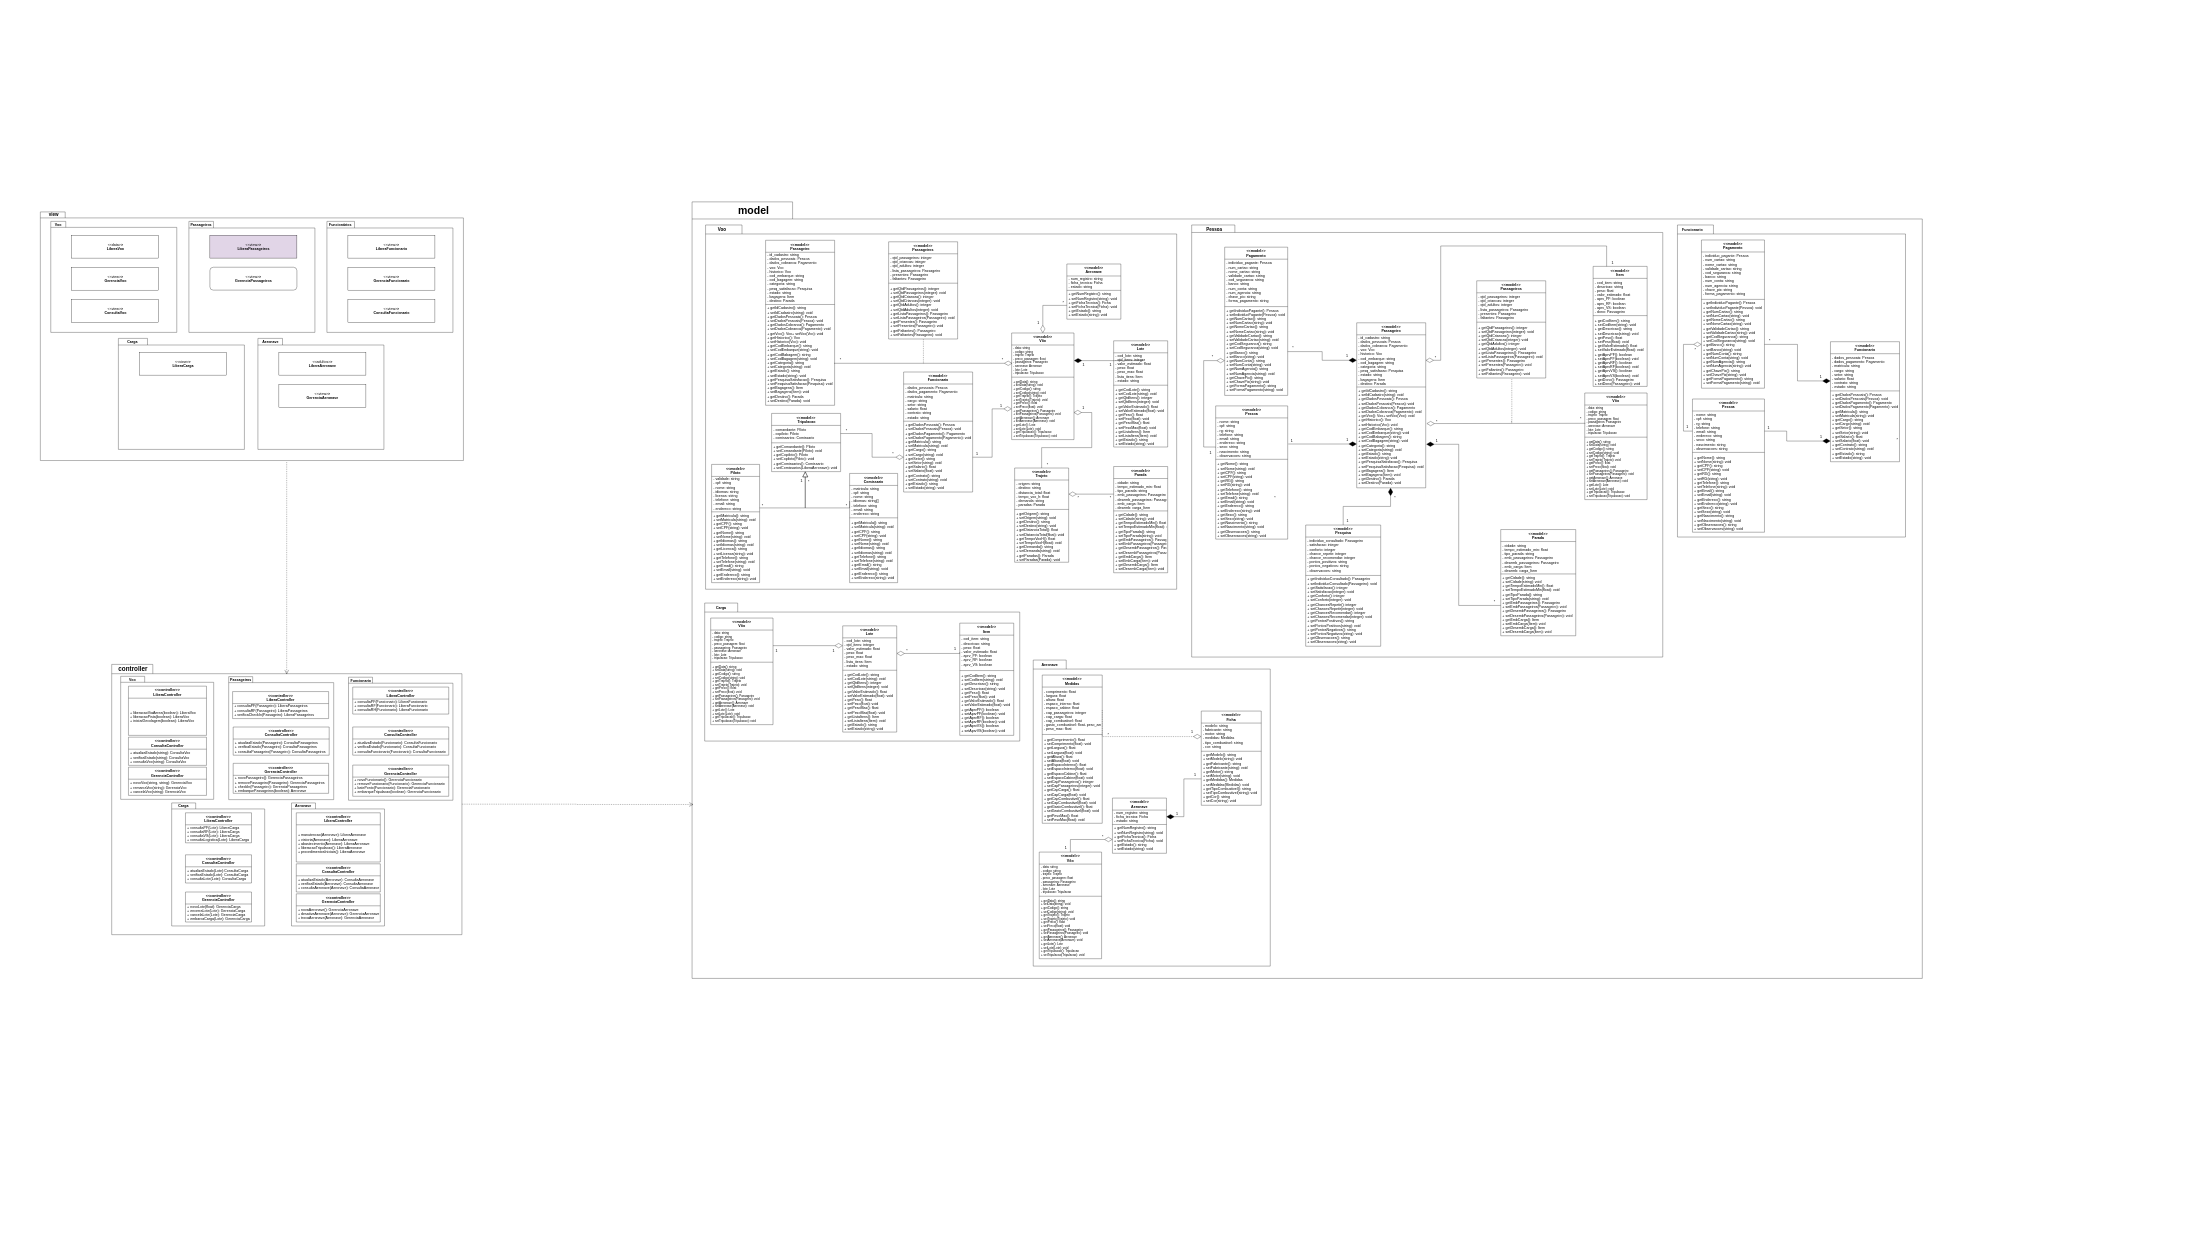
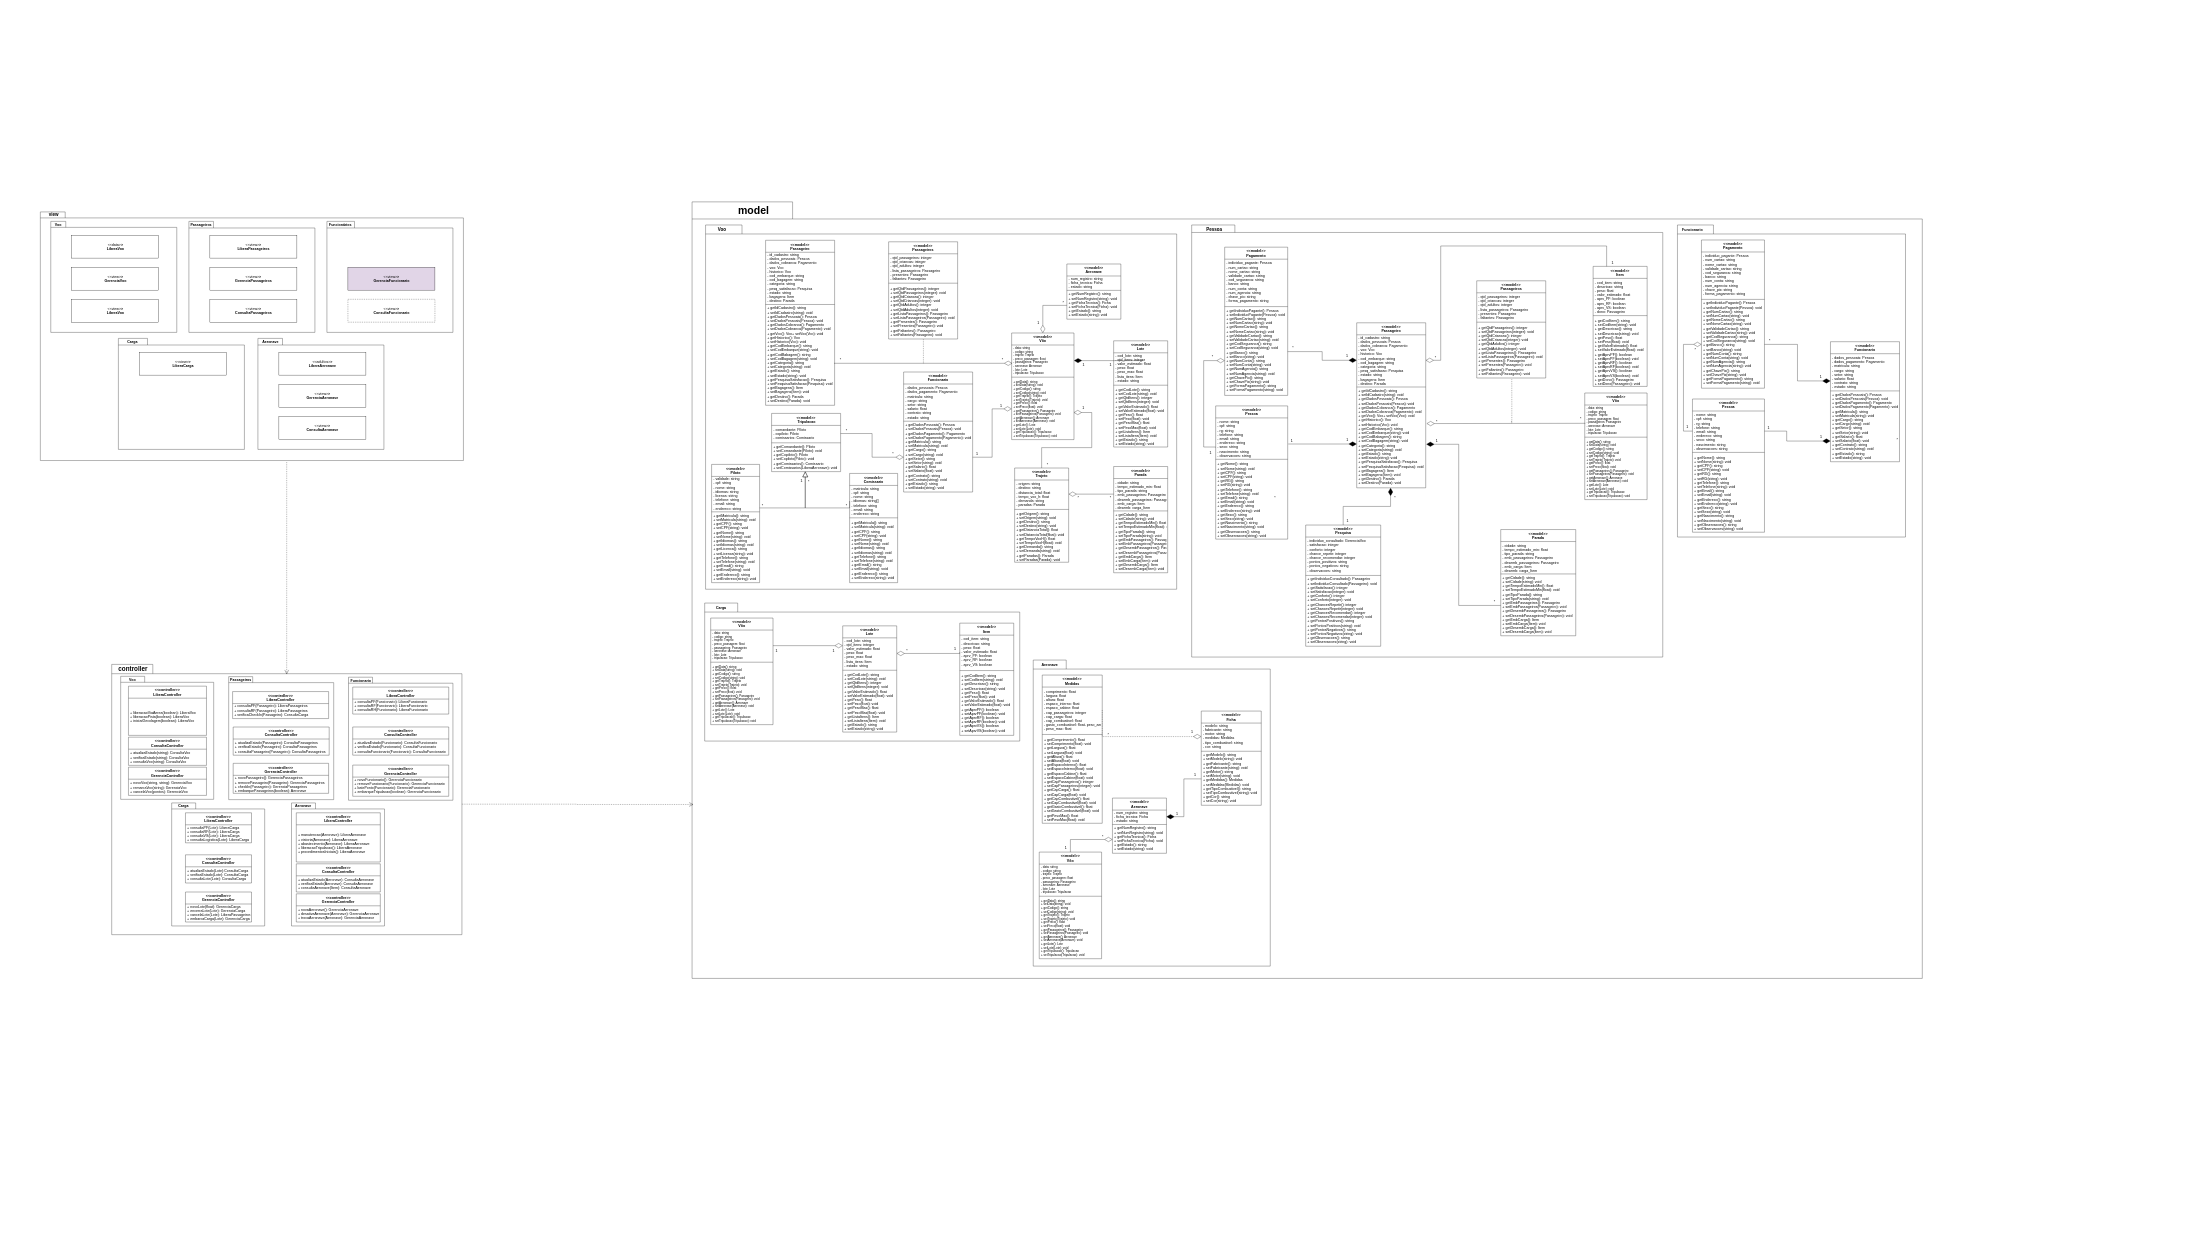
node "<<view>> LiberaPassageiros": fillcolor #e1d5e7 -> #ffffff
node "<<view>> LiberaFuncionario": removed
node "<<view>> GerenciaPassageiros": shape rounded rectangle -> rectangle
node "<<view>> GerenciaFuncionario": fillcolor #ffffff -> #e1d5e7
node "<<view>> ConsultaVoo": label "<<view>> ConsultaVoo" -> "<<view>> LiberaVoo"
node "<<view>> ConsultaPassageiros": added
node "<<view>> ConsultaFuncionario": style solid -> dashed
node "<<view>> ConsultaAeronave": added
node "- individuo_consultado: Passageiro - satisfacao: integer - conforto: integer - chance_repetir: integer - chance_recomendar: integer - pontos_positivos: string - pontos_negativos: string - observacoes: string": label "- individuo_consultado: Passageiro - satisfacao: integer - conforto: integer - chance_repetir: integer - chance_recomendar: integer - pontos_positivos: string - pontos_negativos: string - observacoes: string" -> "- individuo_consultado: GerenciaVoo - satisfacao: integer - conforto: integer - chance_repetir: integer - chance_recomendar: integer - pontos_positivos: string - pontos_negativos: string - observacoes: string"
node "+ consultaPF(Passageiro): LiberaPassageiros + consultaRF(Passageiro): LiberaPassageiros + verificaCheckIn(Passageiro): LiberaPassageiros": label "+ consultaPF(Passageiro): LiberaPassageiros + consultaRF(Passageiro): LiberaPassageiros + verificaCheckIn(Passageiro): LiberaPassageiros" -> "+ consultaPF(Passageiro): LiberaPassageiros + consultaRF(Passageiro): LiberaPassageiros + verificaCheckIn(Passageiro): ConsultaCarga"
node "+ novoVoo(string, string): GerenciaVoo + remarcaVoo(string): GerenciaVoo + cancelaVoo(string): GerenciaVoo": label "+ novoVoo(string, string): GerenciaVoo + remarcaVoo(string): GerenciaVoo + cancelaVoo(string): GerenciaVoo" -> "+ novoVoo(string, string): GerenciaVoo + remarcaVoo(string): GerenciaVoo + cancelaVoo(pontos): GerenciaVoo"
node "+ atualizaEstado(Aeronave): ConsultaAeronave + verificaEstado(Aeronave): ConsultaAeronave + consultaAeronave(Aeronave): ConsultaAeronave": label "+ atualizaEstado(Aeronave): ConsultaAeronave + verificaEstado(Aeronave): ConsultaAeronave + consultaAeronave(Aeronave): ConsultaAeronave" -> "+ atualizaEstado(Aeronave): ConsultaAeronave + verificaEstado(Aeronave): ConsultaAeronave + consultaAeronave(Item): ConsultaAeronave"
node "+ novoLote(float): GerenciaCarga + encerraLote(Lote): GerenciaCarga + cancelaLote(Lote): GerenciaCarga + embarcaCarga(Lote): GerenciaCarga": label "+ novoLote(float): GerenciaCarga + encerraLote(Lote): GerenciaCarga + cancelaLote(Lote): GerenciaCarga + embarcaCarga(Lote): GerenciaCarga" -> "+ novoLote(float): GerenciaCarga + encerraLote(Lote): GerenciaCarga + cancelaLote(Lote): LiberaPassageiros + embarcaCarga(Lote): GerenciaCarga"
